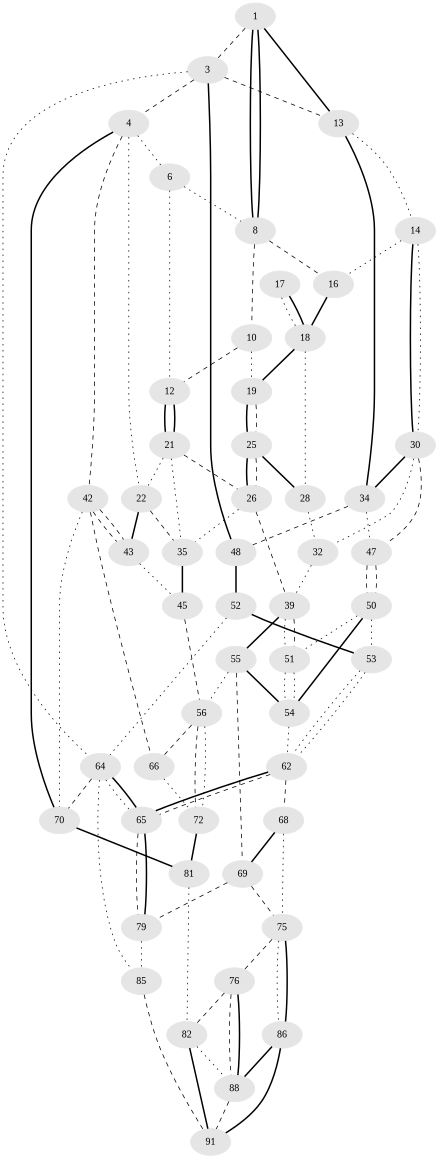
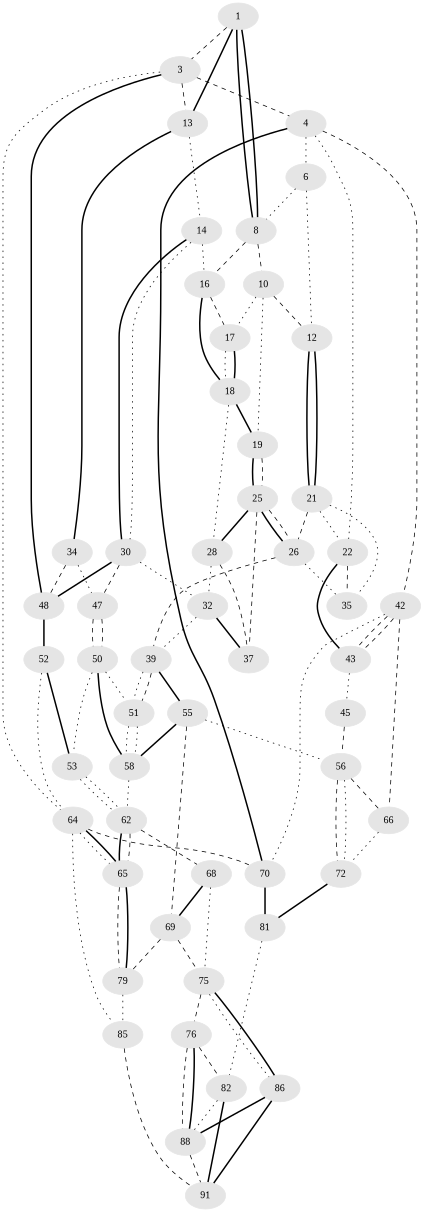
edge "16" -- "17": added
edge "10" -- "17": added
edge "30" -- "34": now "30" -- "48"
edge "35" -- "45": removed
node "37": added
node "54": label "54" -> "58"
